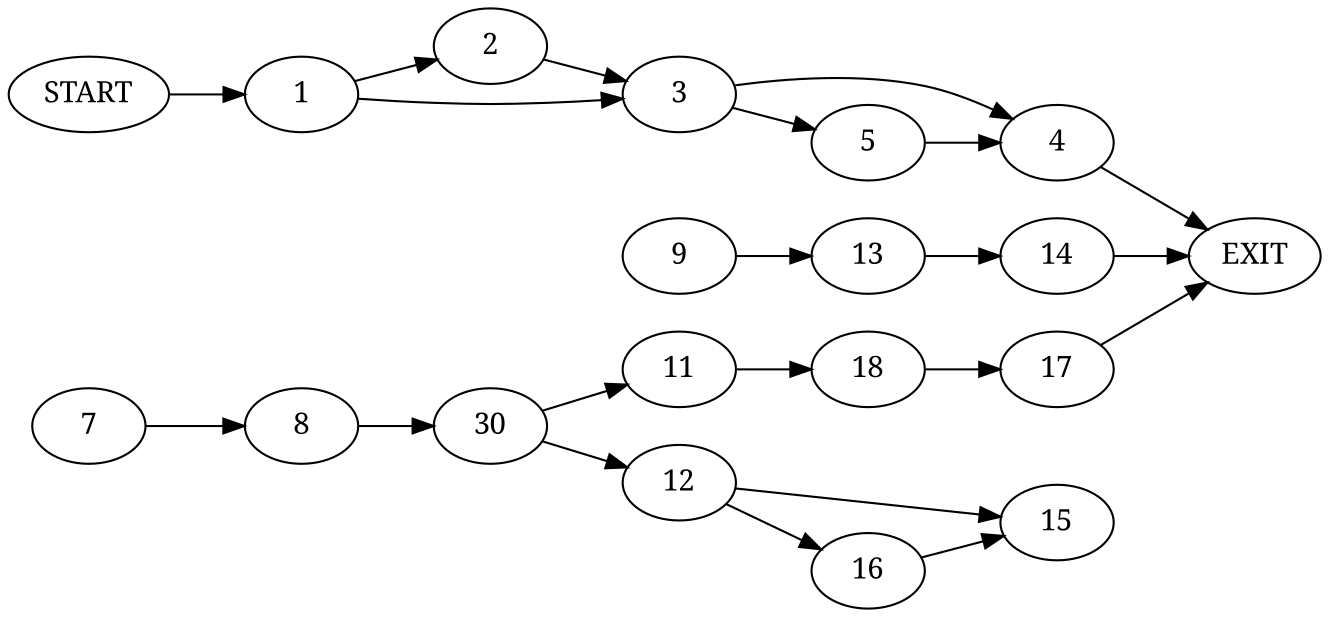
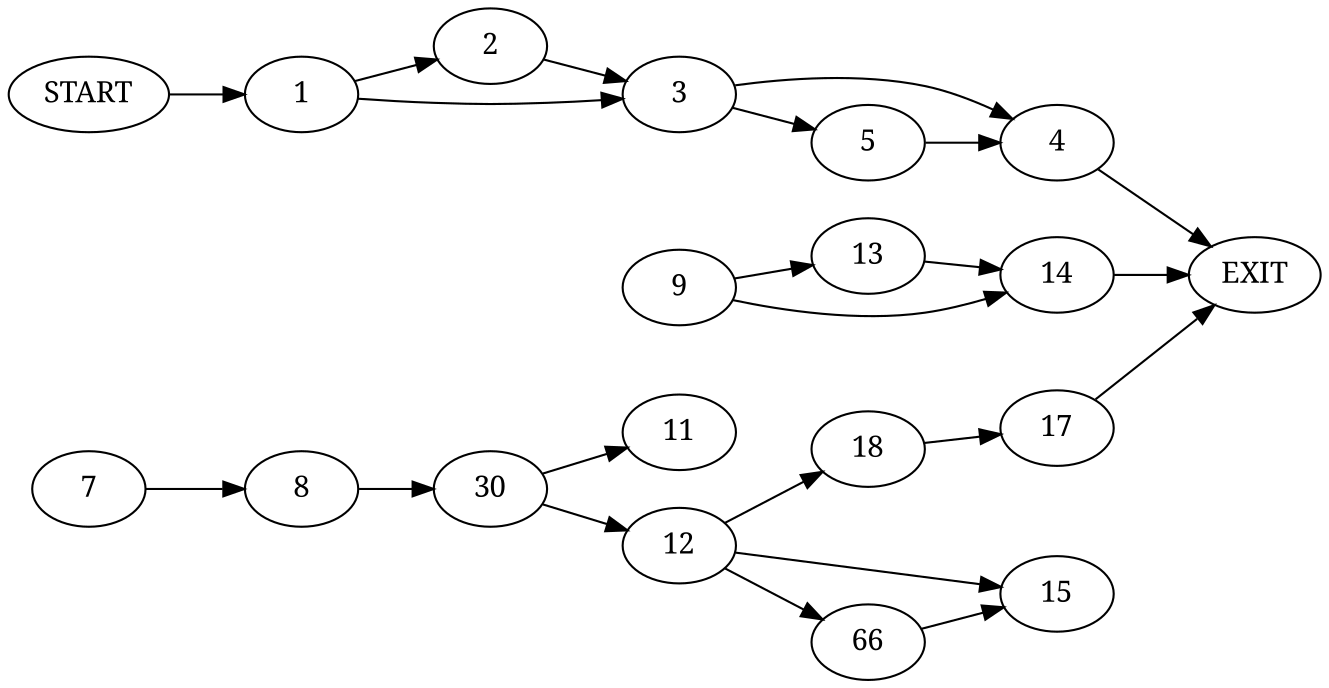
edge "9" -> "14": added
edge "11" -> "18": now "12" -> "18"
node "16": label "16" -> "66"
